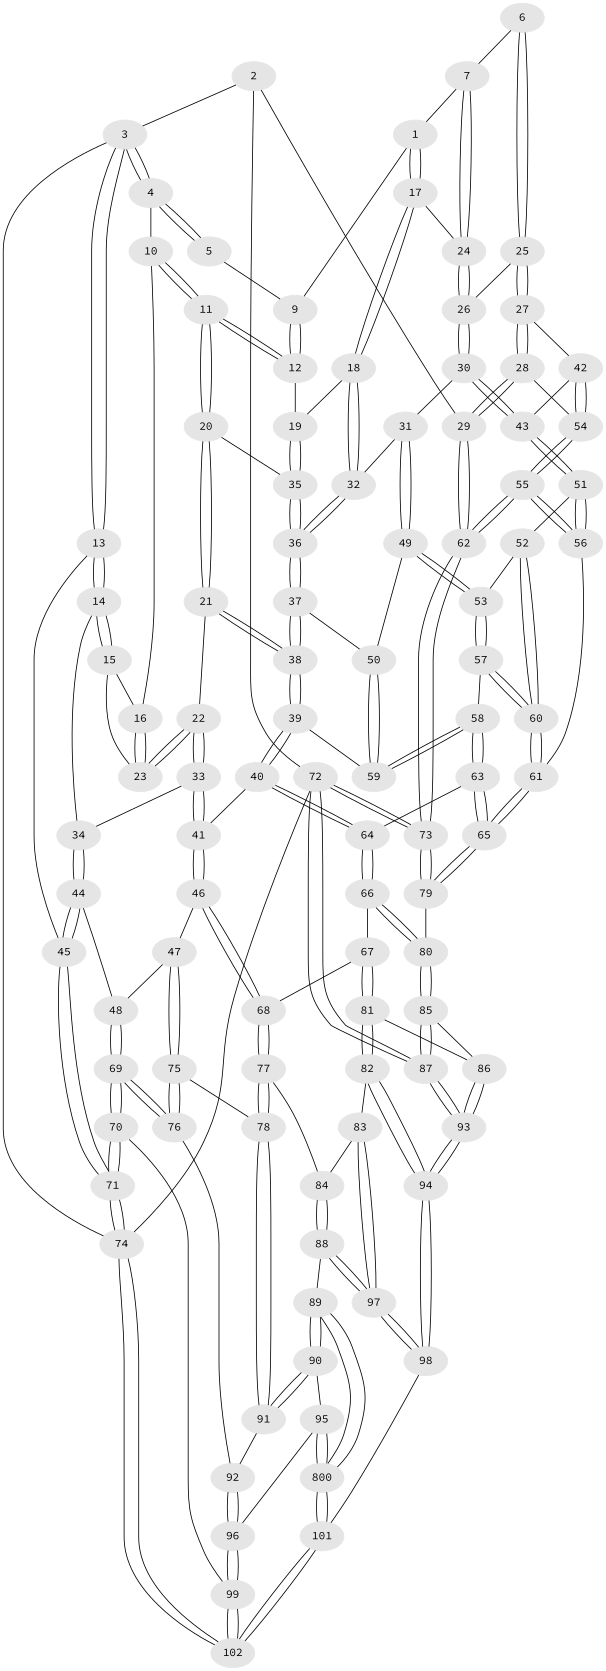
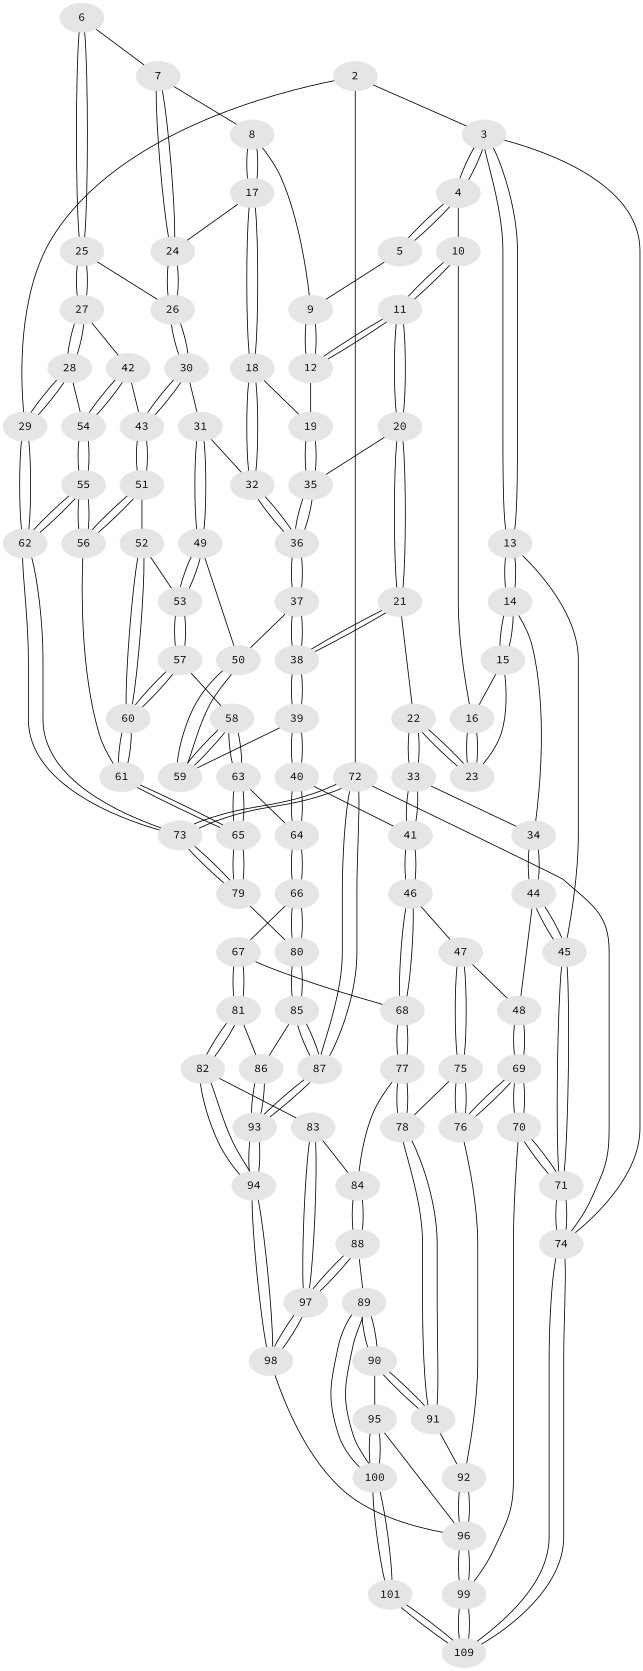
node "1": label "1" -> "8"
edge "98" -- "101": now "98" -- "96"
node "800": label "800" -> "100"
node "102": label "102" -> "109"
